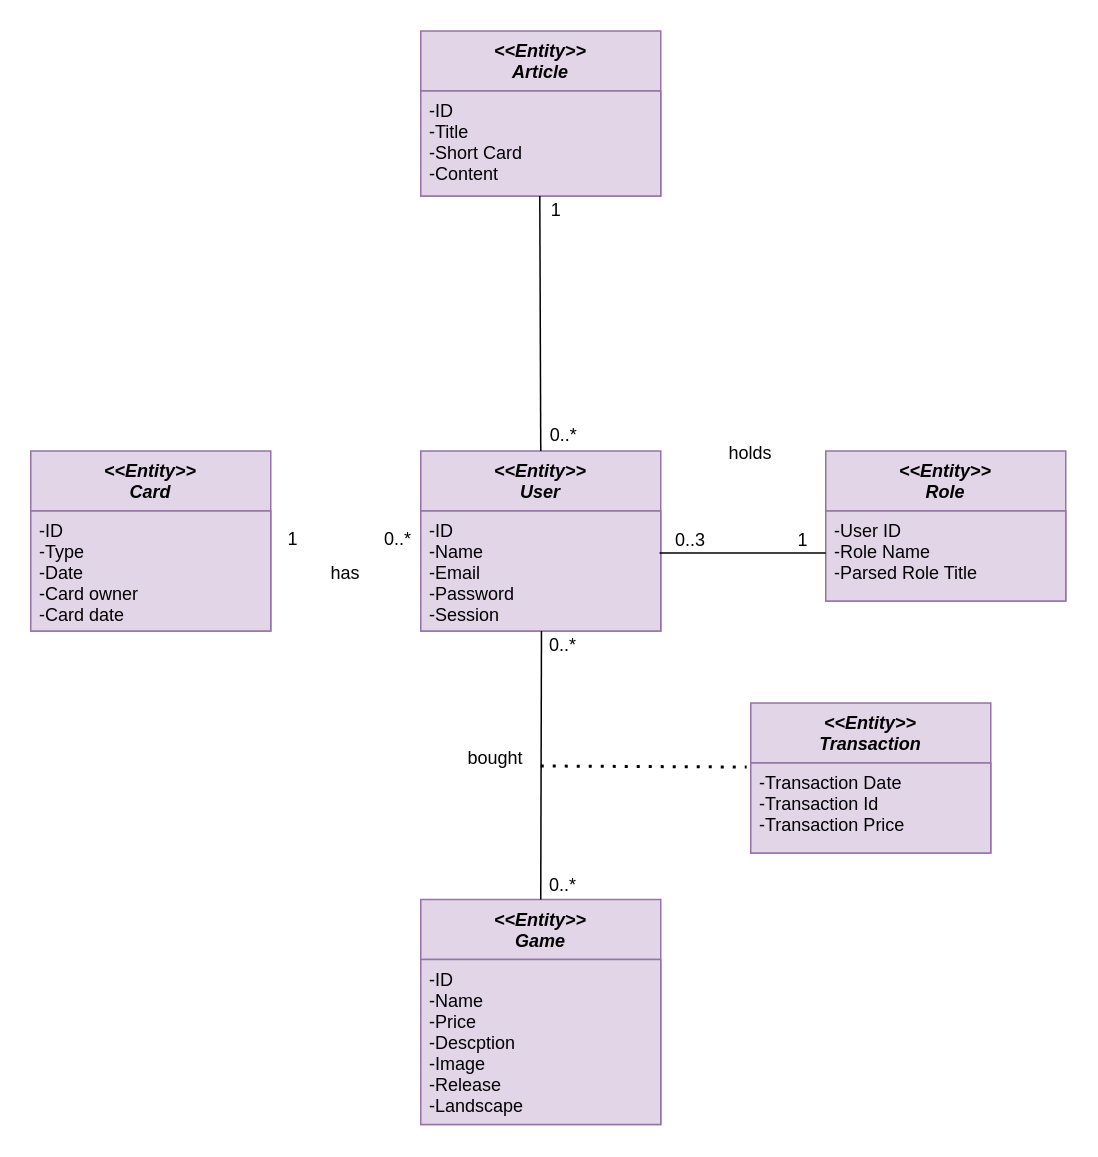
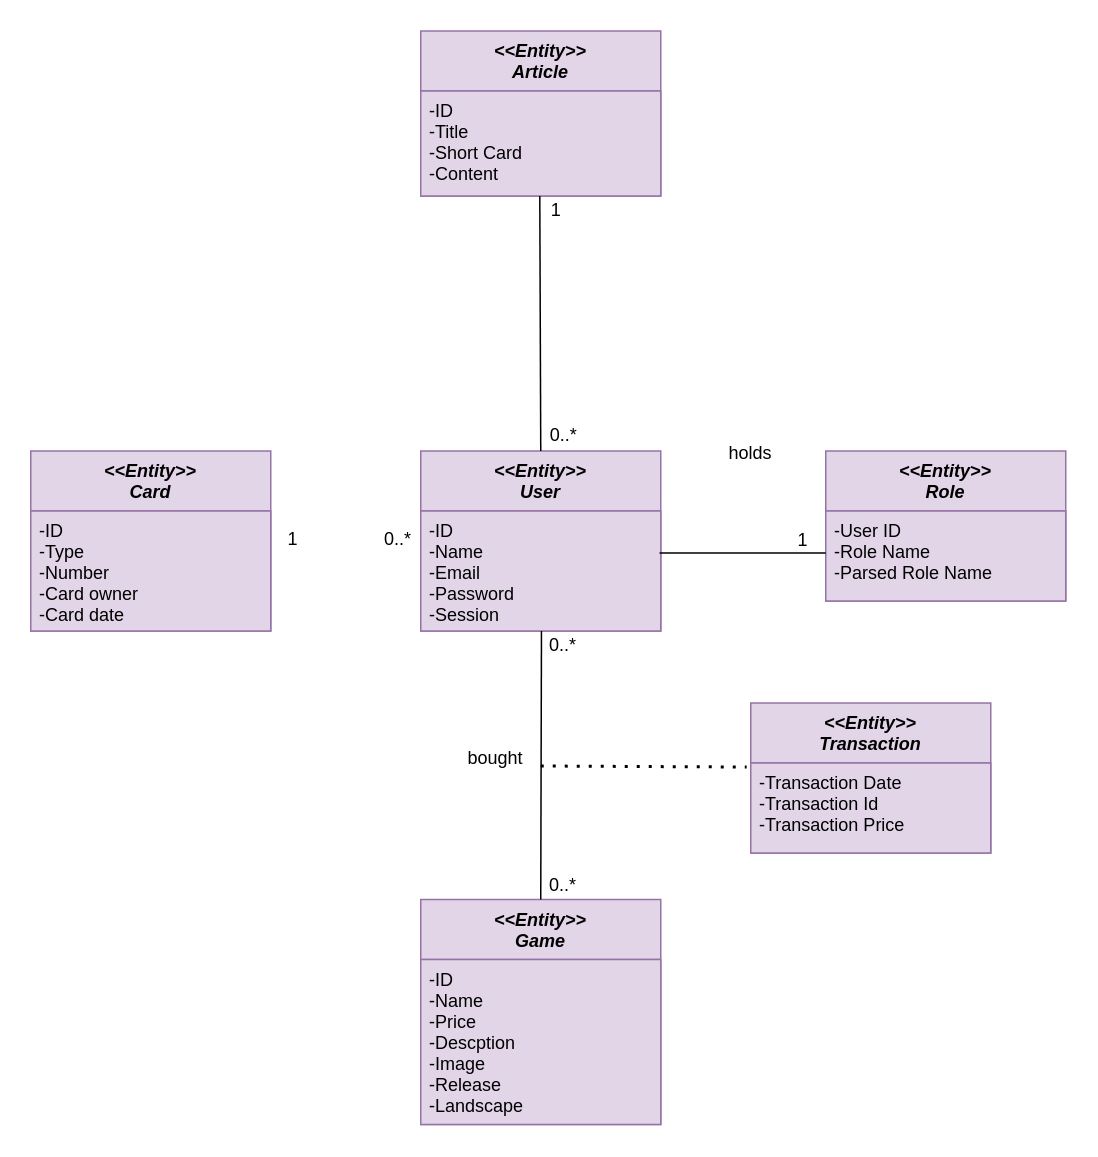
node "-ID -Type -Date -Card owner -Card date": label "-ID -Type -Date -Card owner -Card date" -> "-ID -Type -Number -Card owner -Card date"
node "-User ID -Role Name -Parsed Role Title": label "-User ID -Role Name -Parsed Role Title" -> "-User ID -Role Name -Parsed Role Name"
node "0..3": removed
node "has": removed
